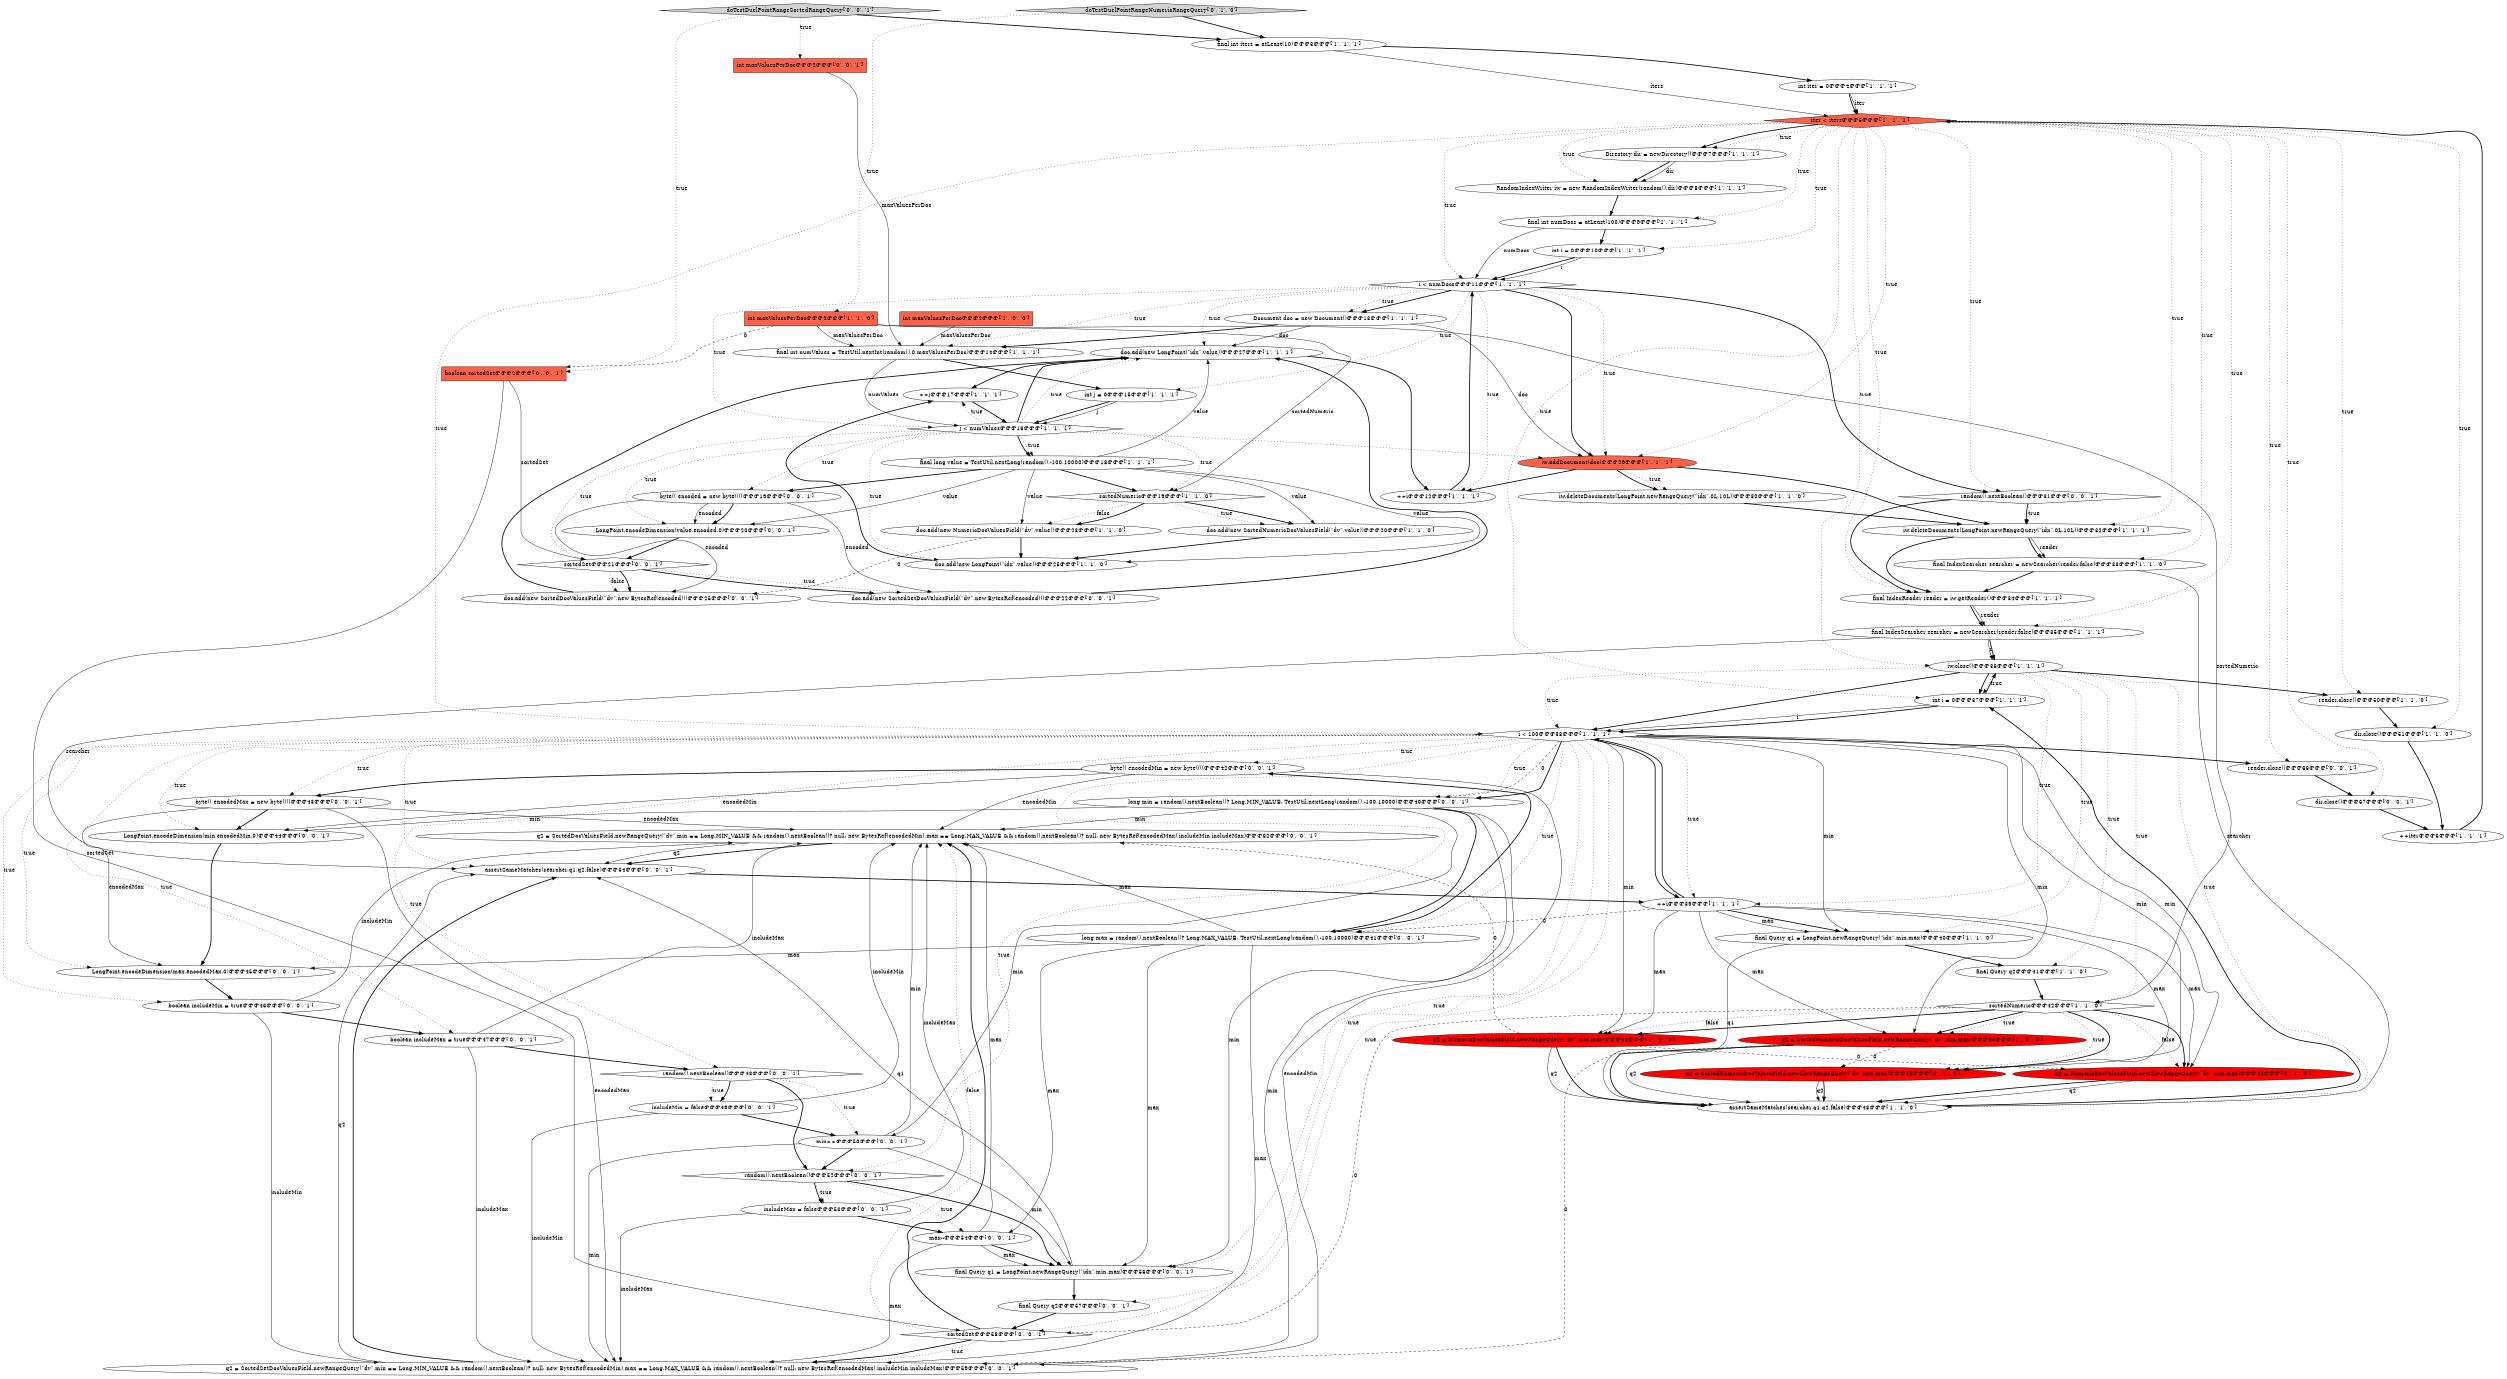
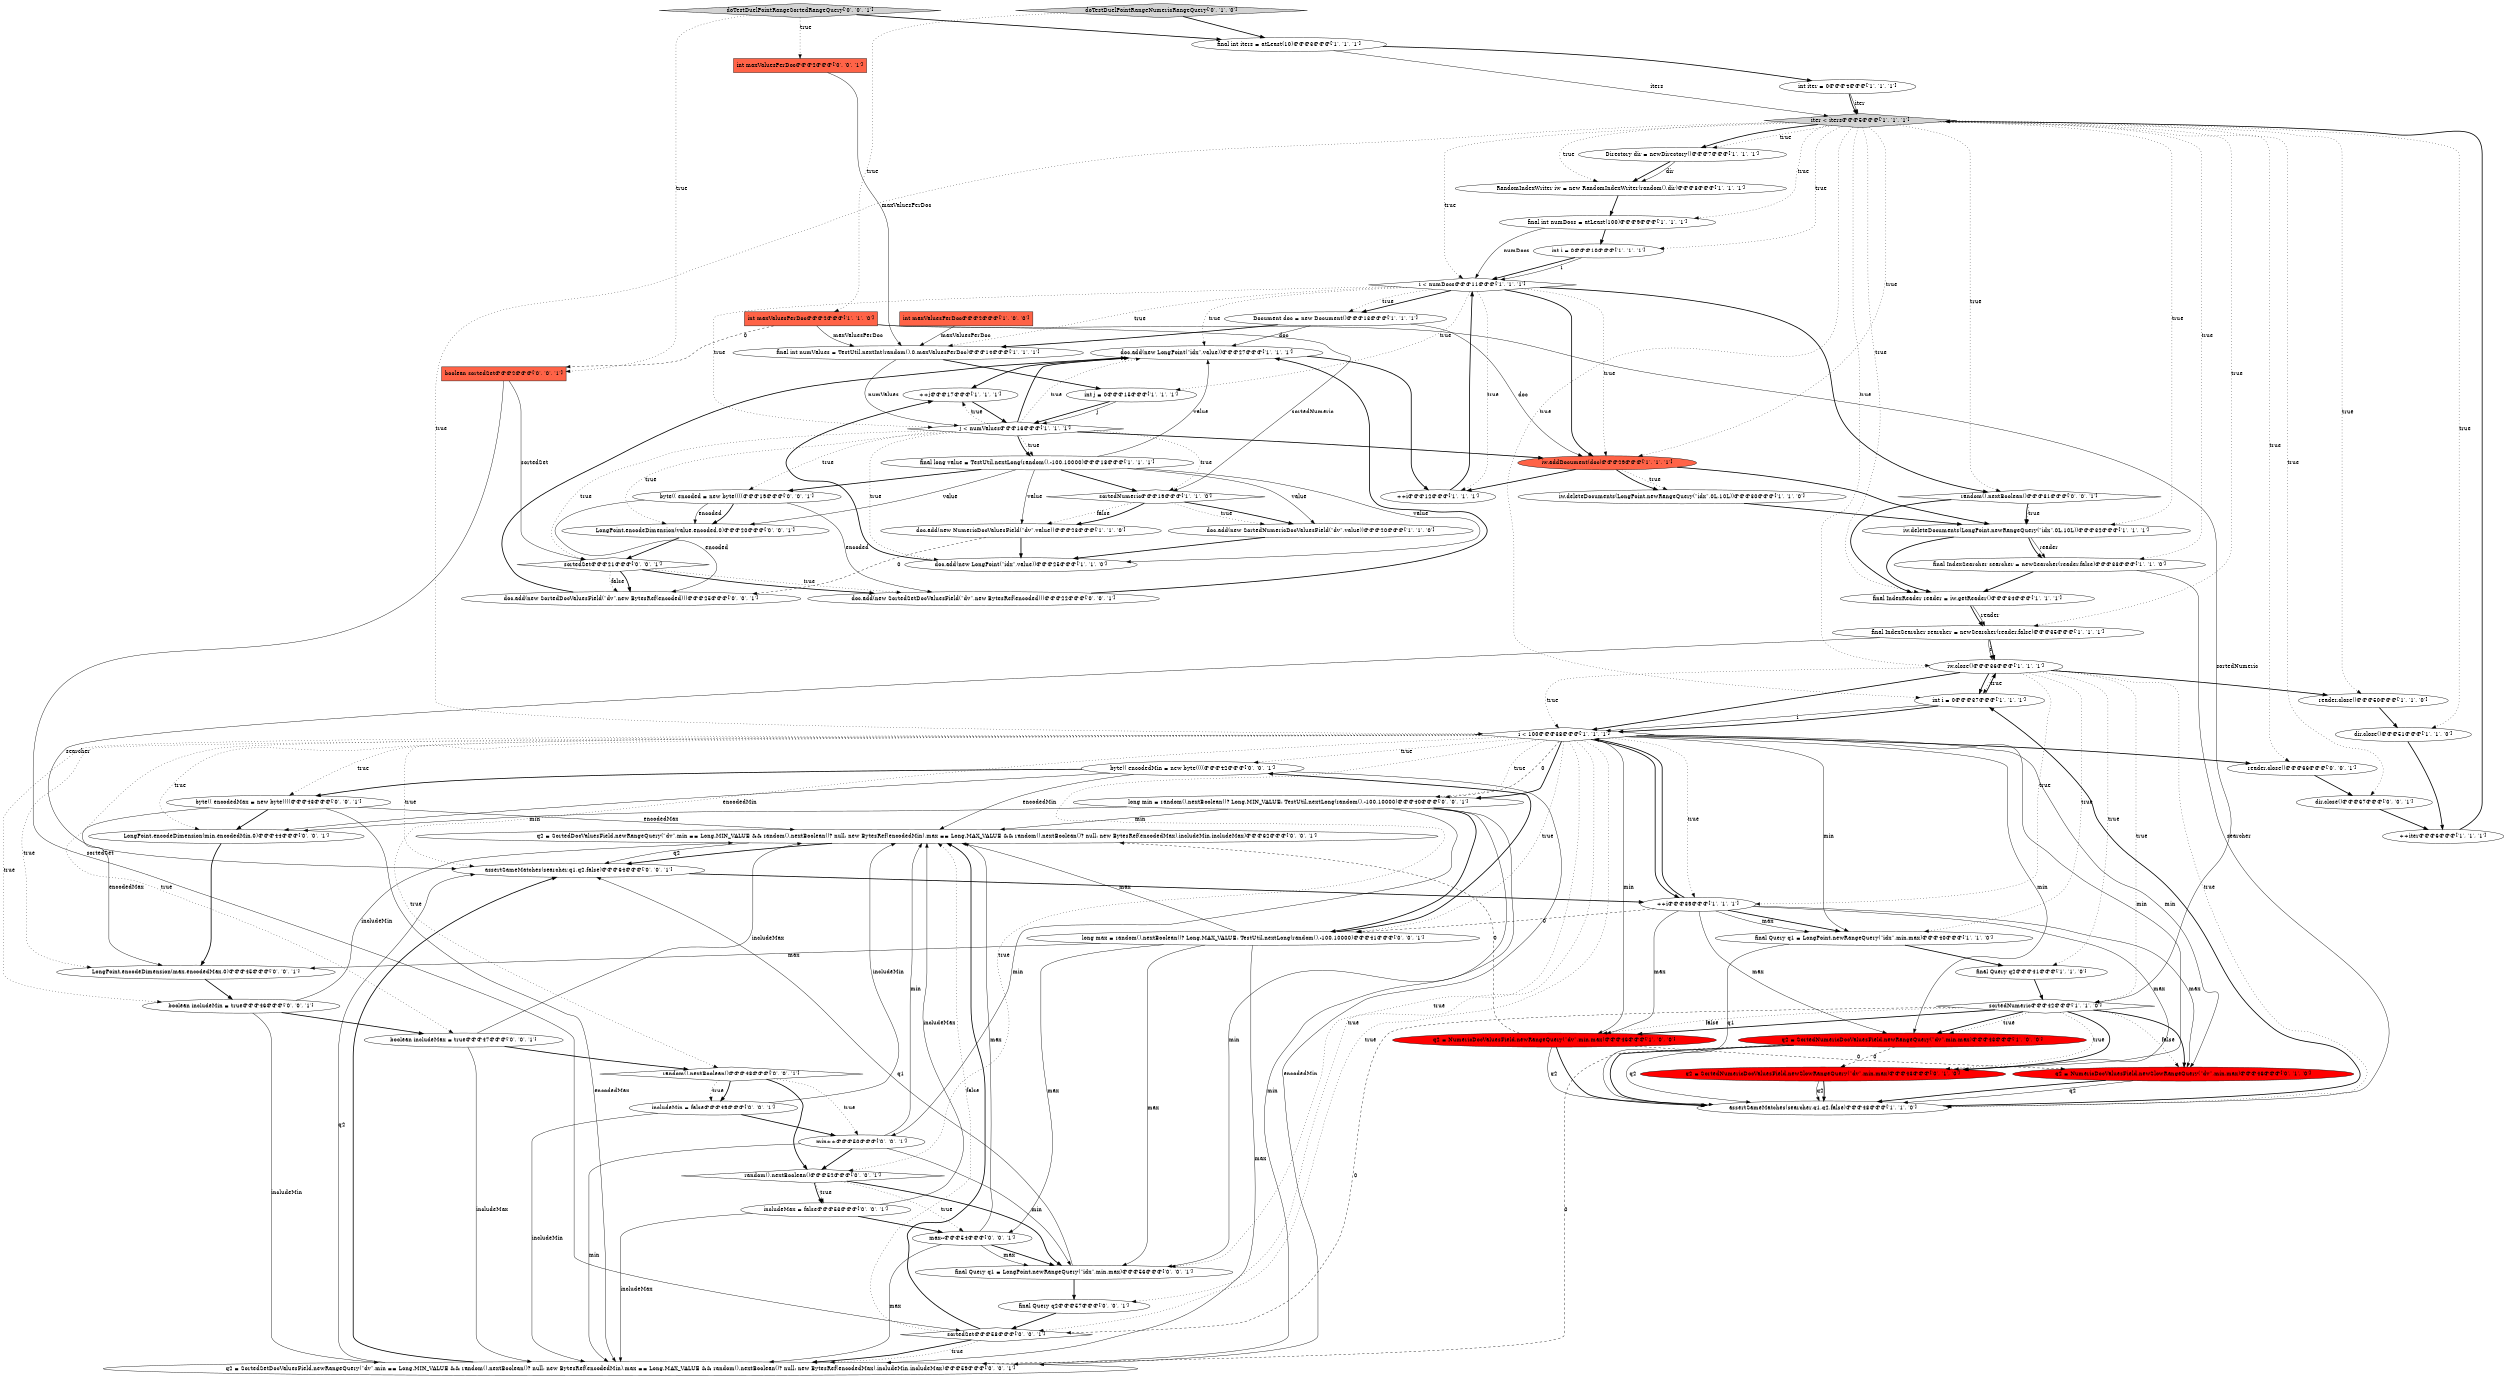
node "iter < iters@@@5@@@['1', '1', '1']": fillcolor tomato -> lightgray
edge "j < numValues@@@16@@@['1', '1', '1']" -> "iw.addDocument(doc)@@@29@@@['1', '1', '1']": style dotted -> bold
